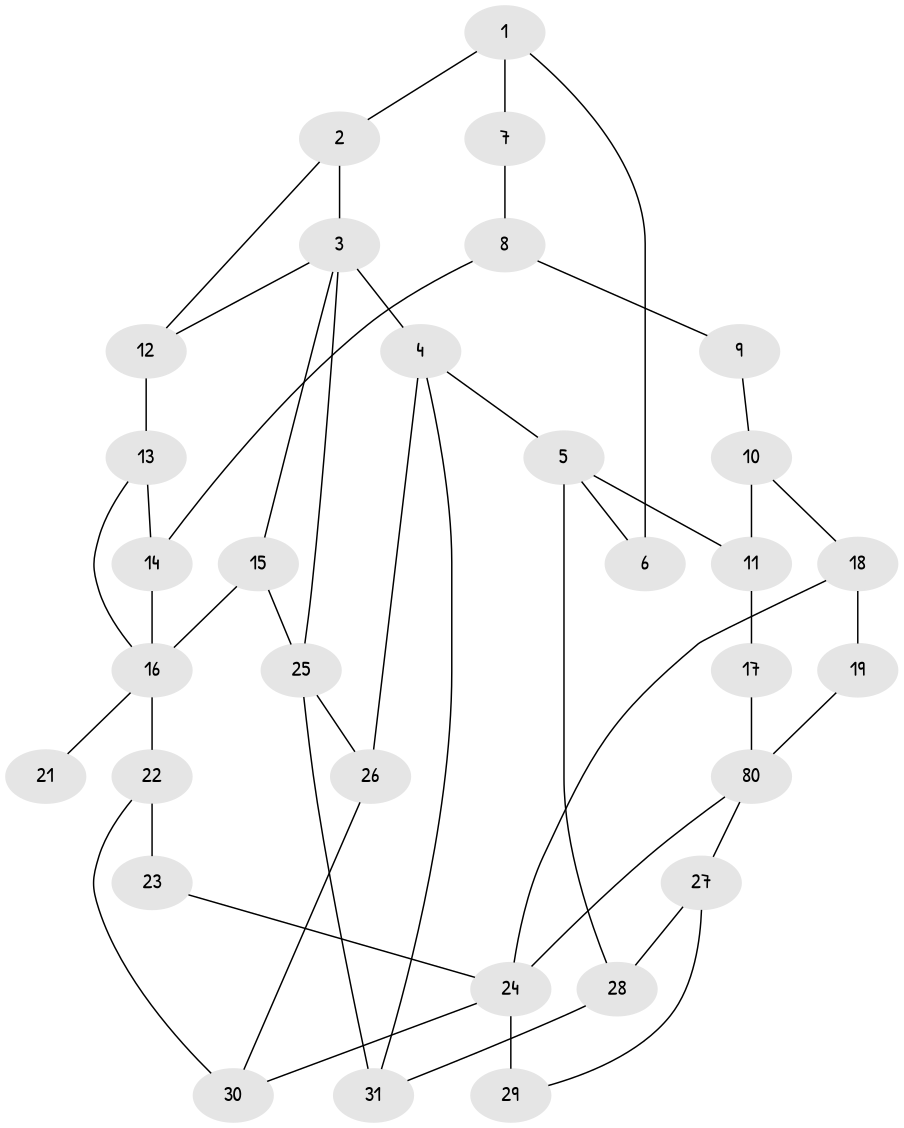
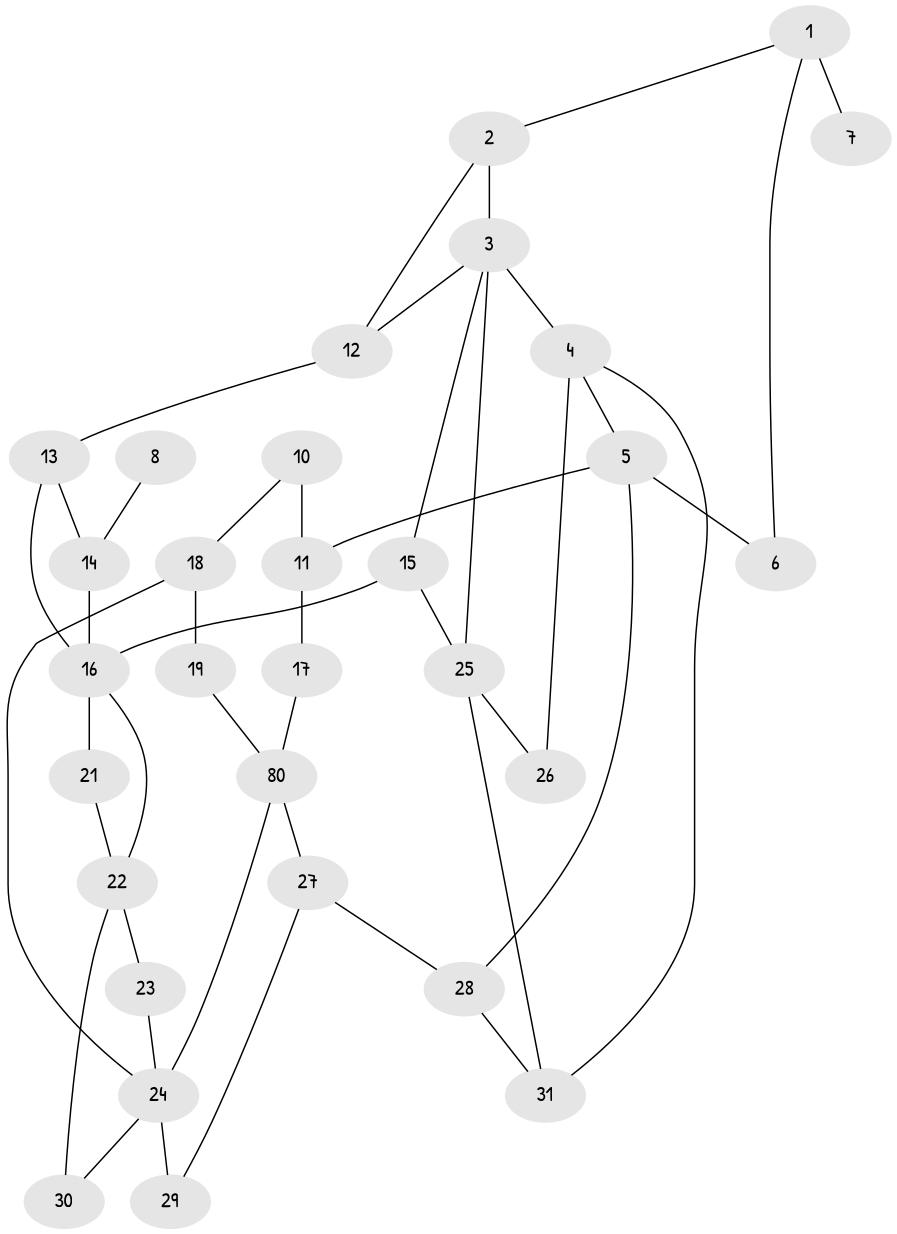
edge "7" -- "8": removed
node "9": removed
edge "21" -- "22": added
edge "26" -- "30": removed
